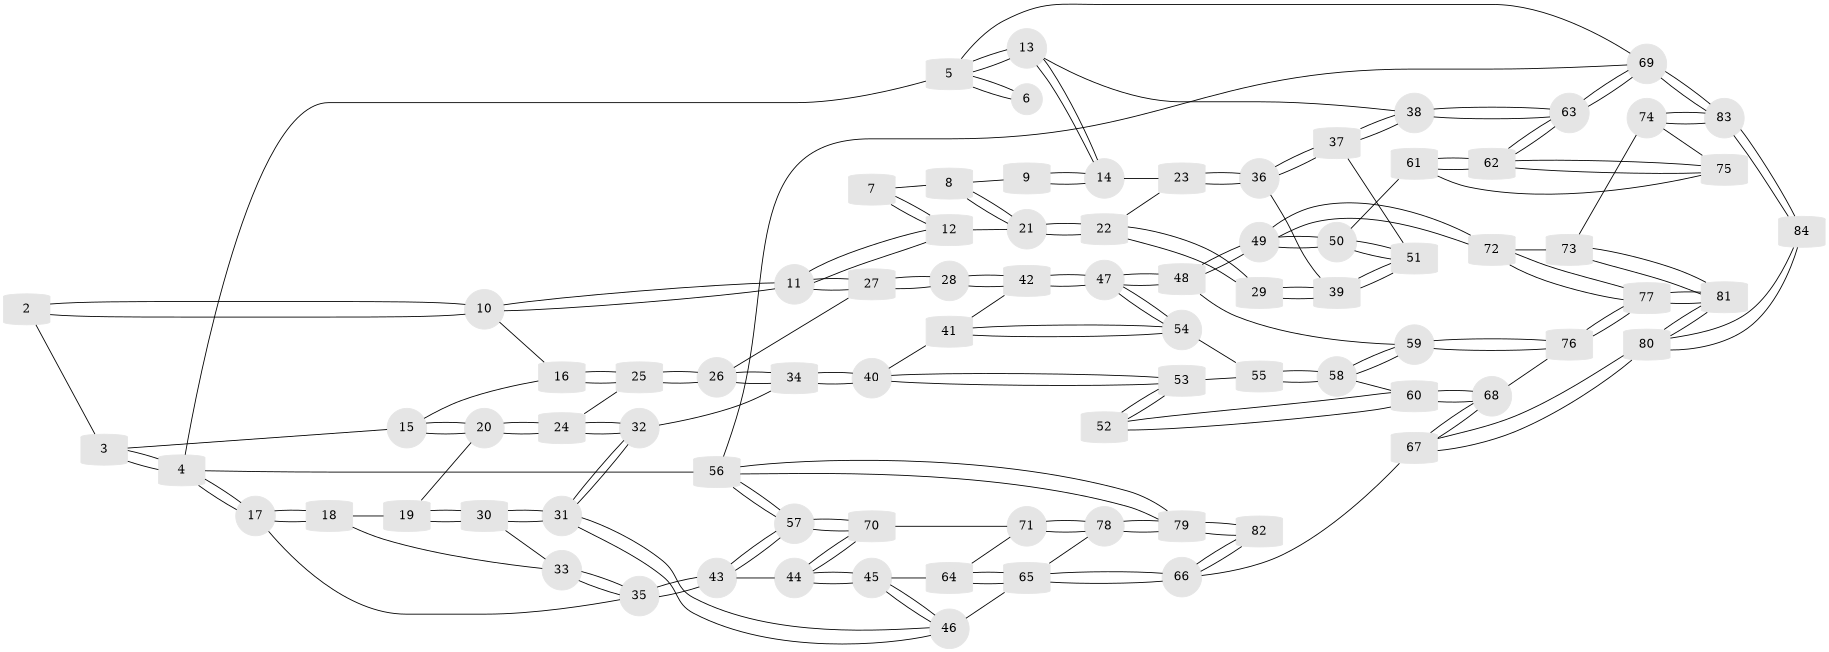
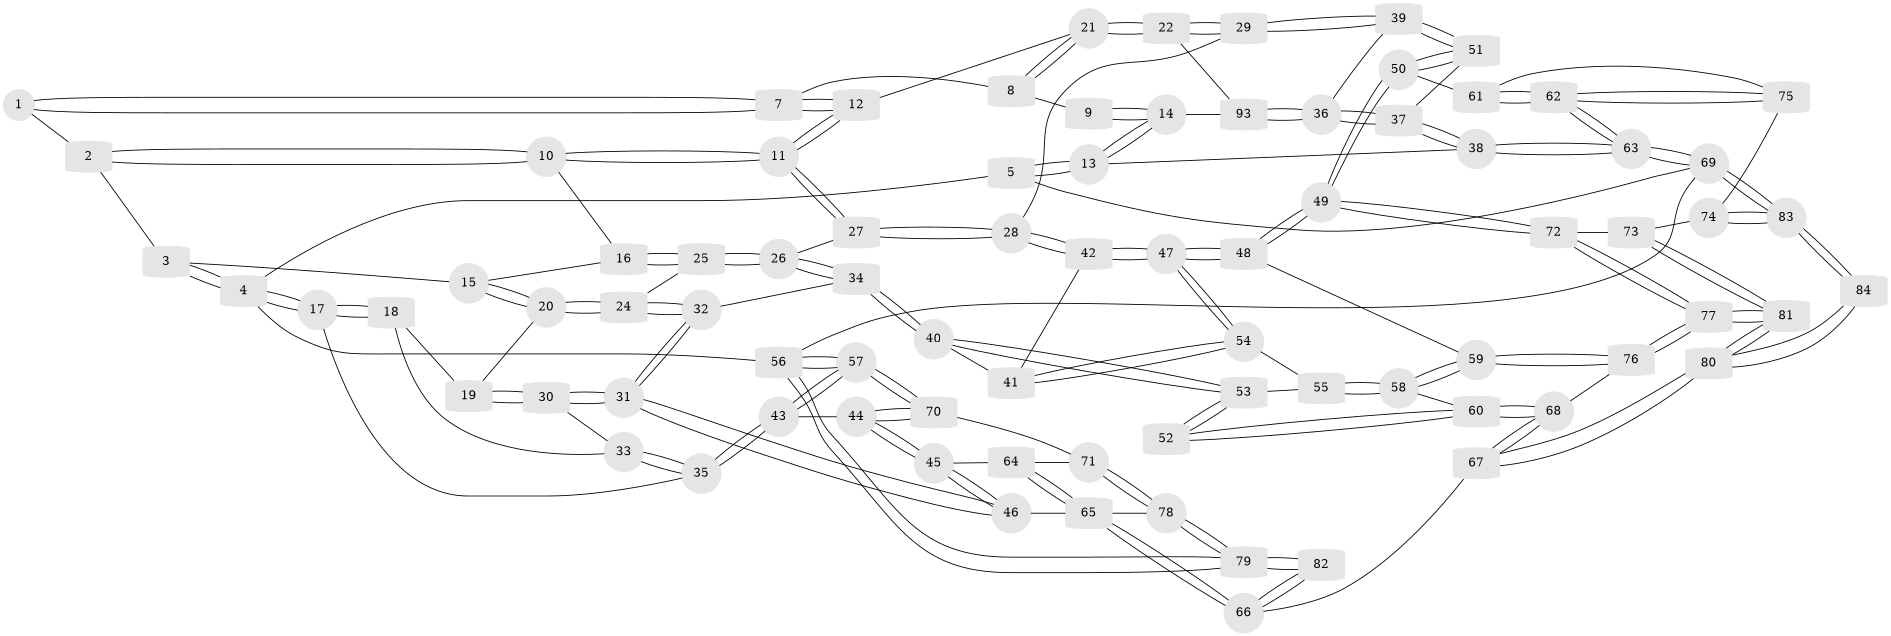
edge "29" -- "28": added
node "6": removed
node "1": added
node "23": label "23" -> "93"
